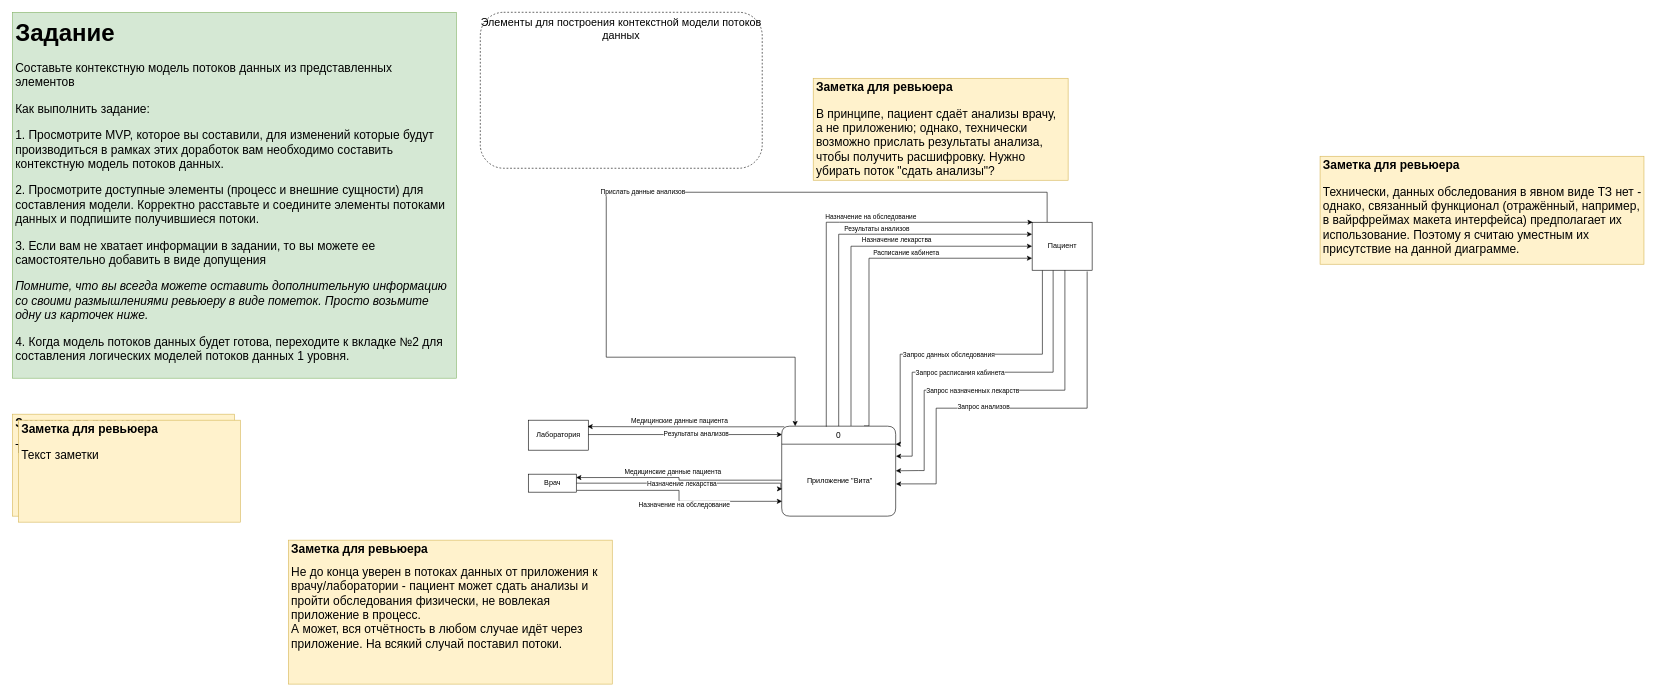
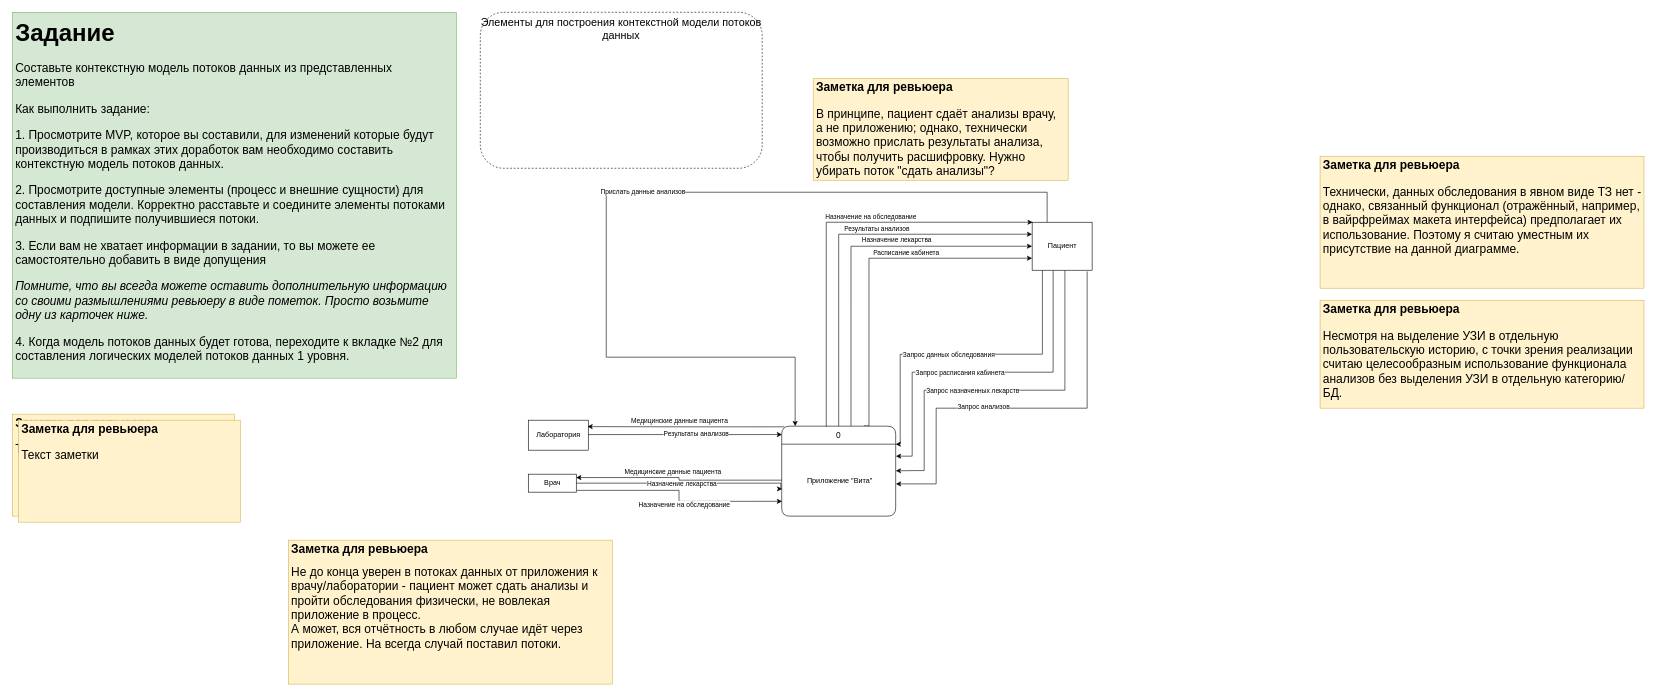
node "Заметка для ревьюераТехнически, данных обследования в явном виде ТЗ нет - однако, связанный функционал (отражённый, например, в вайрфреймах макета интерфейса) предполагает их использование. Поэтому я считаю уместным их присутствие на данной диаграмме.": size 324x108 -> 324x132
node "Заметка для ревьюераНесмотря на выделение УЗИ в отдельную пользовательскую историю, с точки зрения реализации считаю целесообразным использование функционала анализов без выделения УЗИ в отдельную категорию/БД.": added
node "Заметка для ревьюера Не до конца уверен в потоках данных от приложения к врачу/лаборатории - пациент может сдать анализы и пройти обследования физически, не вовлекая приложение в процесс. А может, вся отчётность в любом случае идёт через приложение. На всякий случай поставил потоки.": label "Заметка для ревьюера Не до конца уверен в потоках данных от приложения к врачу/лаборатории - пациент может сдать анализы и пройти обследования физически, не вовлекая приложение в процесс. А может, вся отчётность в любом случае идёт через приложение. На всякий случай поставил потоки." -> "Заметка для ревьюера Не до конца уверен в потоках данных от приложения к врачу/лаборатории - пациент может сдать анализы и пройти обследования физически, не вовлекая приложение в процесс. А может, вся отчётность в любом случае идёт через приложение. На всегда случай поставил потоки."
